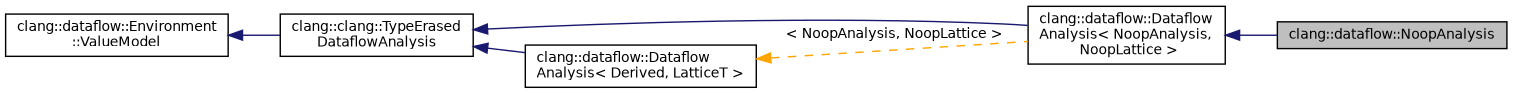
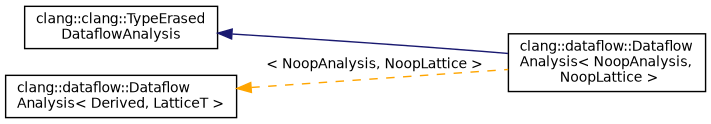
node "clang::dataflow::Environment ::ValueModel": removed
node "clang::dataflow::NoopAnalysis": removed
edge "clang::dataflow::Dataflow Analysis< Derived, LatticeT >" -> "clang::clang::TypeErased DataflowAnalysis": removed
